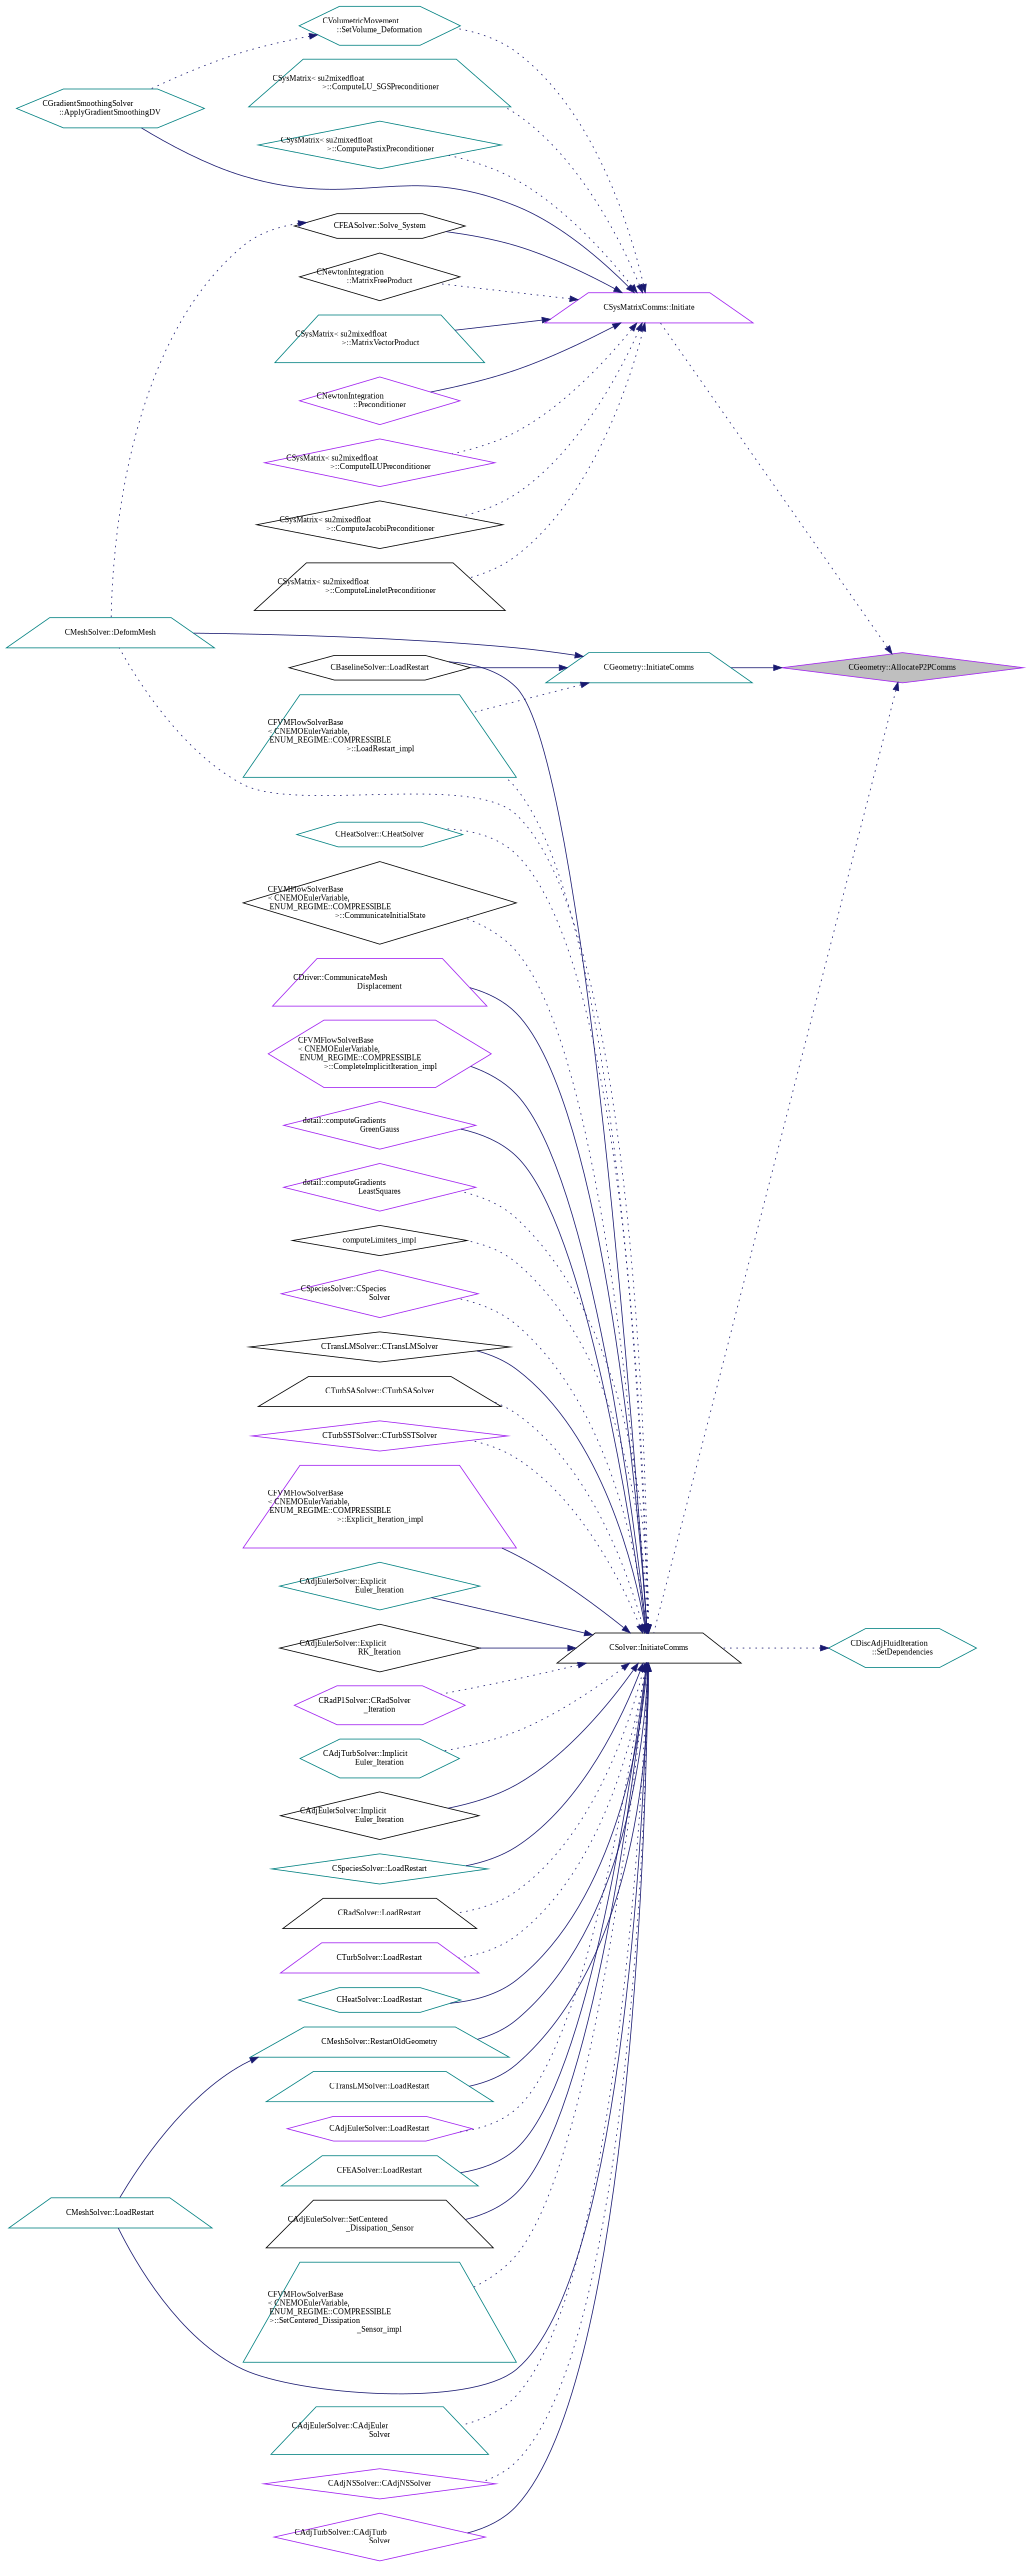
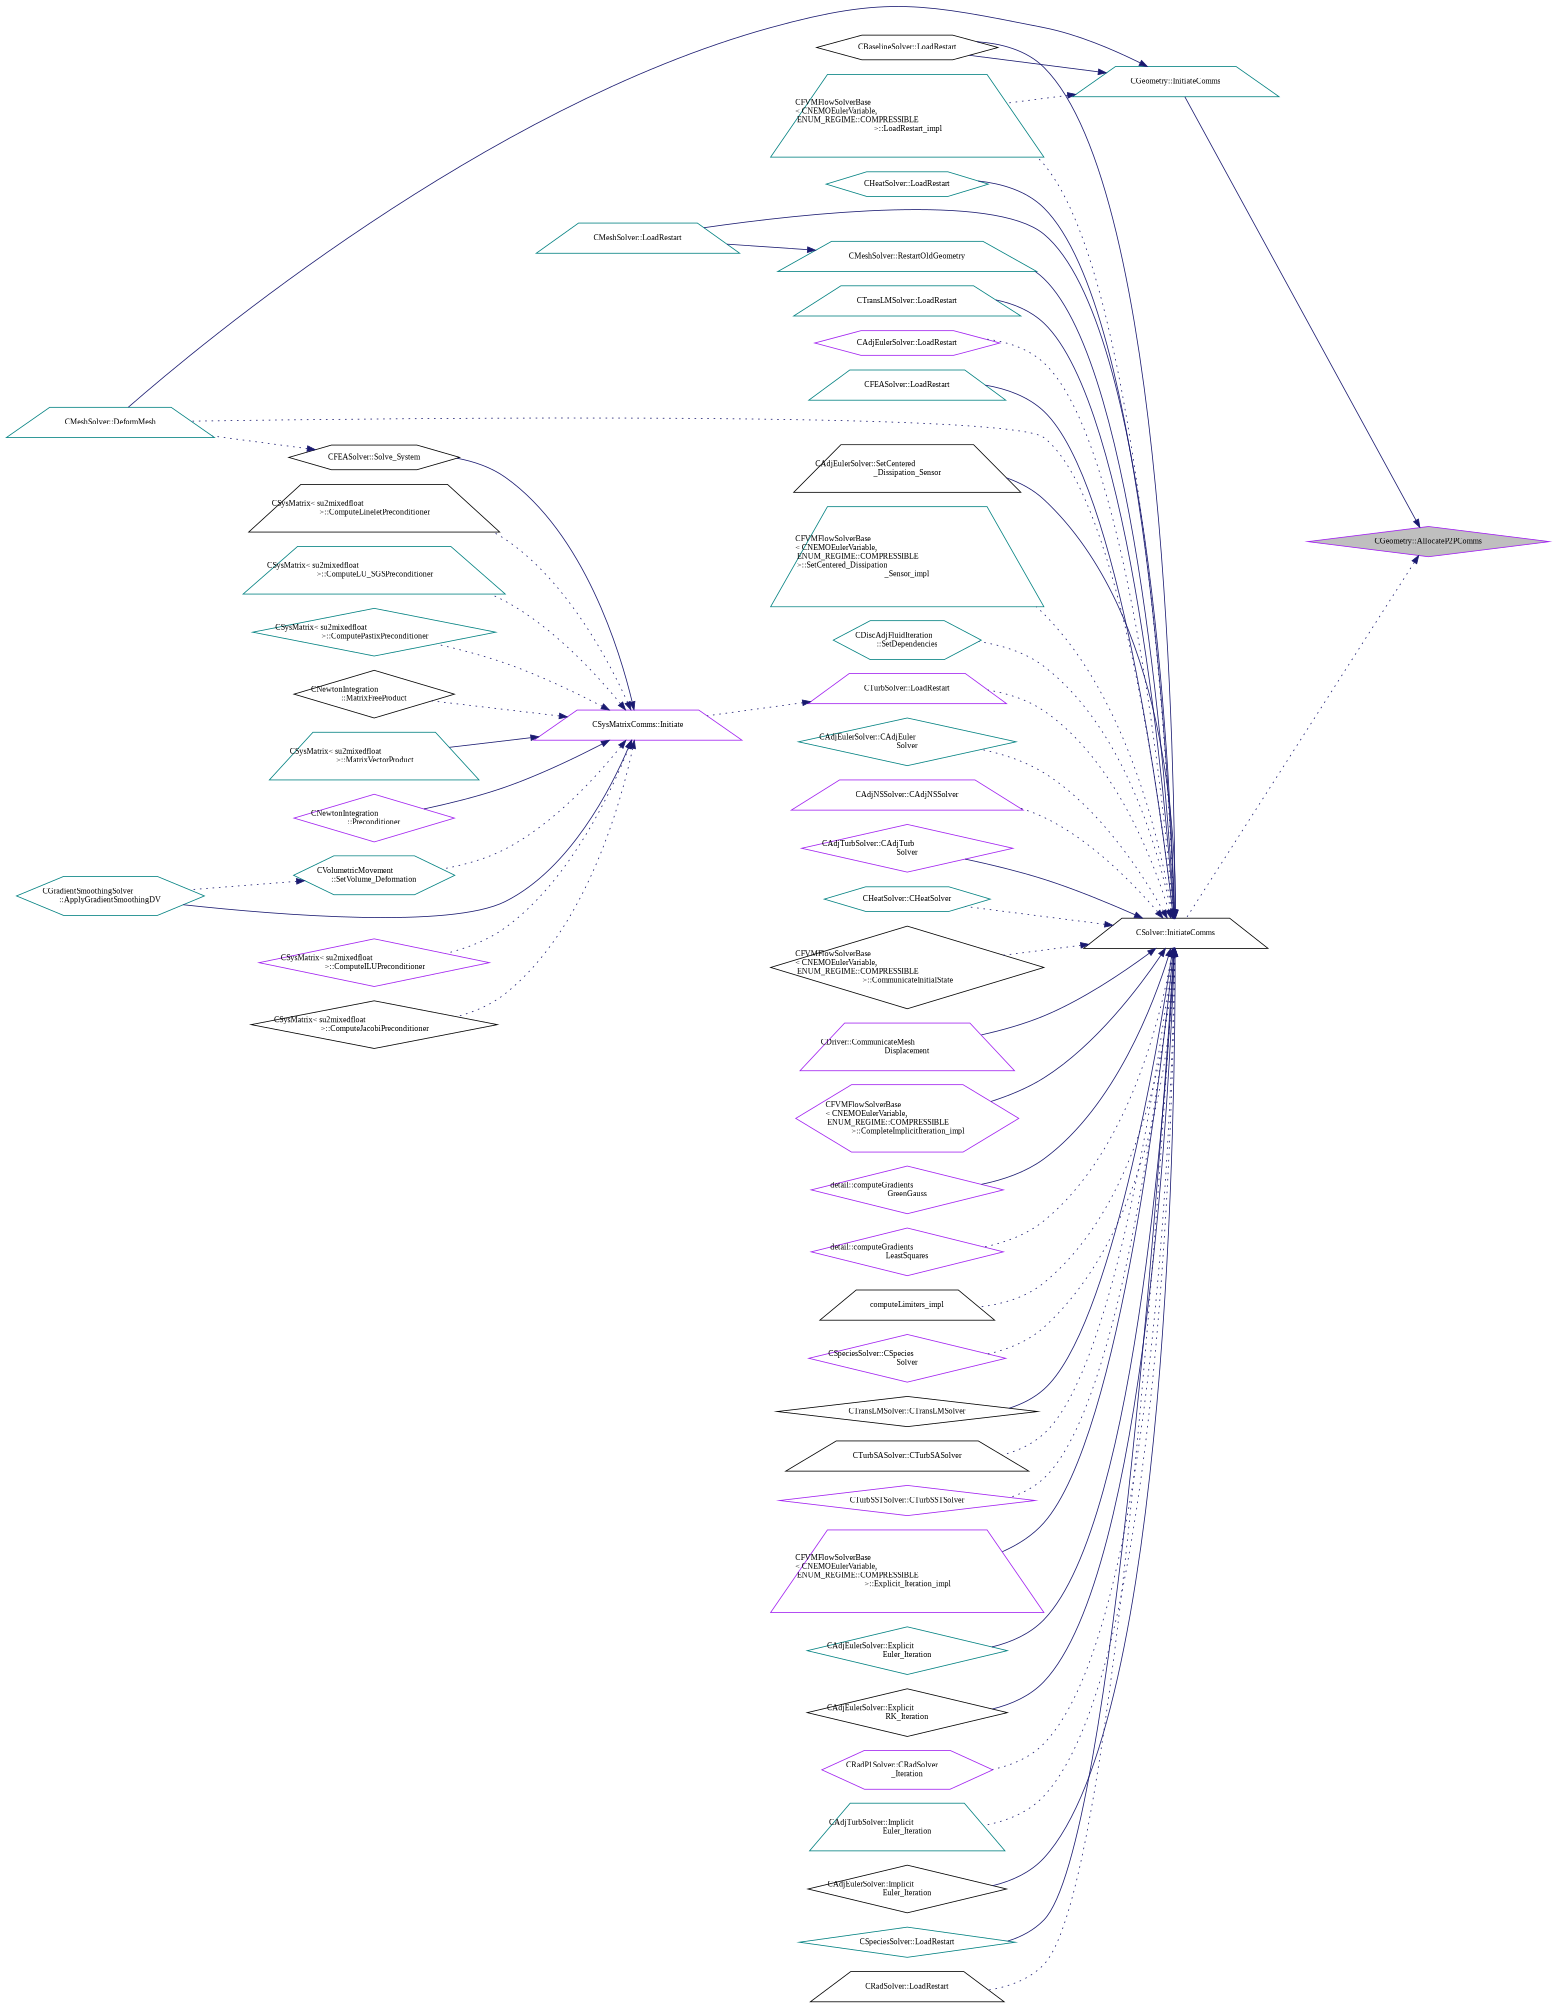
edge "CSysMatrixComms::Initiate" -> "CGeometry::AllocateP2PComms": now "CSysMatrixComms::Initiate" -> "CTurbSolver::LoadRestart"
node "computeLimiters_impl": shape diamond -> trapezium
edge "CSolver::InitiateComms" -> "CDiscAdjFluidIteration ::SetDependencies": reversed
node "CAdjTurbSolver::Implicit Euler_Iteration": shape hexagon -> trapezium
node "CAdjEulerSolver::CAdjEuler Solver": shape trapezium -> diamond
node "CAdjNSSolver::CAdjNSSolver": shape diamond -> trapezium
